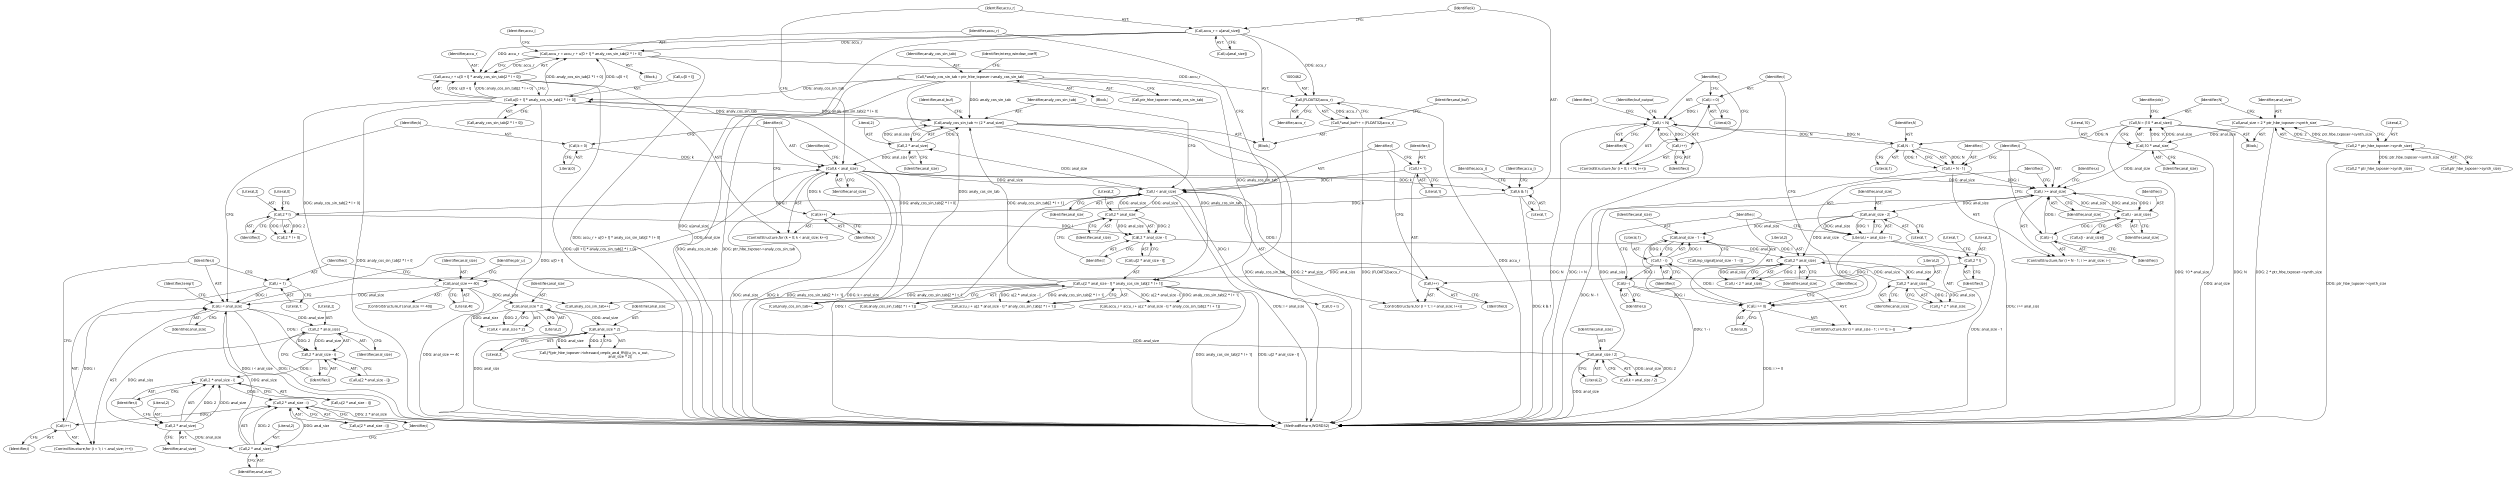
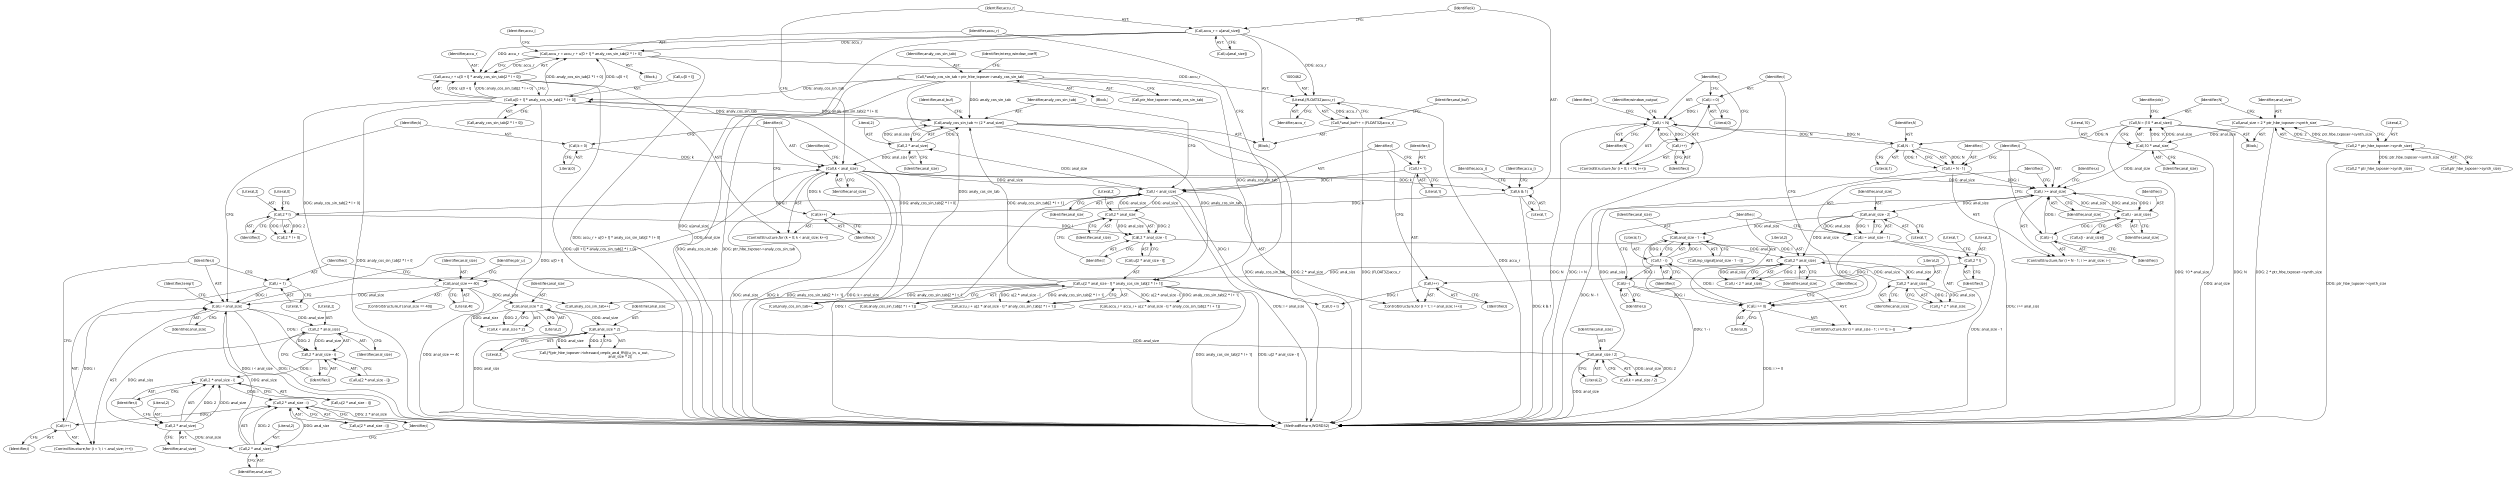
node "(Call,(FLOAT32)accu_r)": label "(Call,(FLOAT32)accu_r)" -> "(Literal,(FLOAT32)accu_r)"
node "(Identifier,buf_output)": label "(Identifier,buf_output)" -> "(Identifier,window_output)"
node "(Literal,i = anal_size - 1)": label "(Literal,i = anal_size - 1)" -> "(Call,i = anal_size - 1)"
edge "(Call,anal_size - 1 - i)" -> "(Call,inp_signal[anal_size - 1 - i])": added, label "AST:"
edge "(Call,l++)" -> "(Call,l < anal_size)": now "(Call,l++)" -> "(Call,0 + l)"
